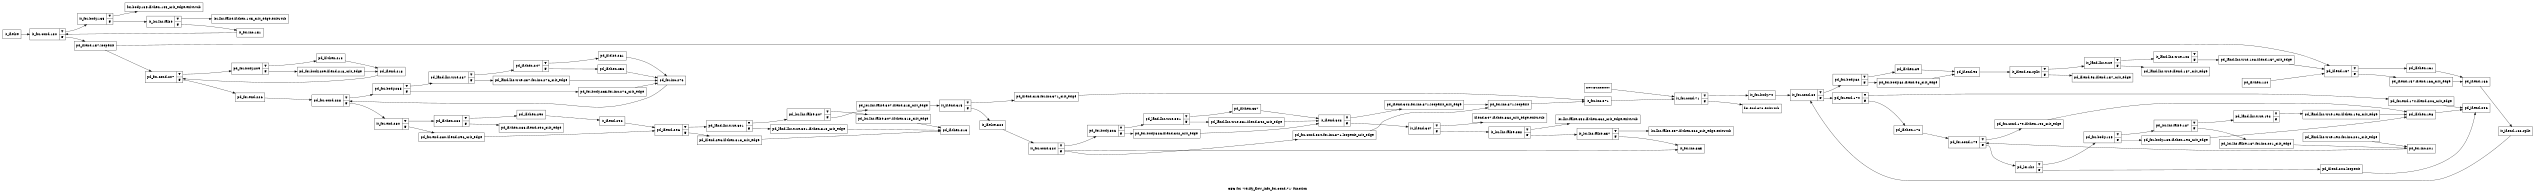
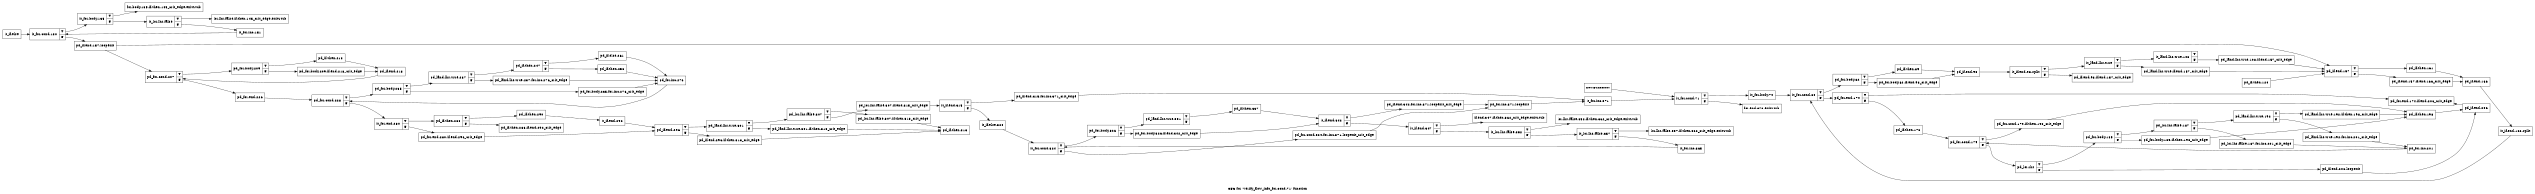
edge "pd_land.lhs.true.if.end.157_crit_edge" -> "pd_if.end.157": added
edge "pd_for.end.174.if.end.206_crit_edge" -> "pd_if.end.206": reversed
node "pd_land.lhs.true.331.if.end.342_crit_edge": removed
edge "pd_land.lhs.true.192" -> "pd_land.lhs.true.192.for.inc.201_crit_edge": added
edge "it_for.cond.324" -> "it_for.inc.365": reversed
